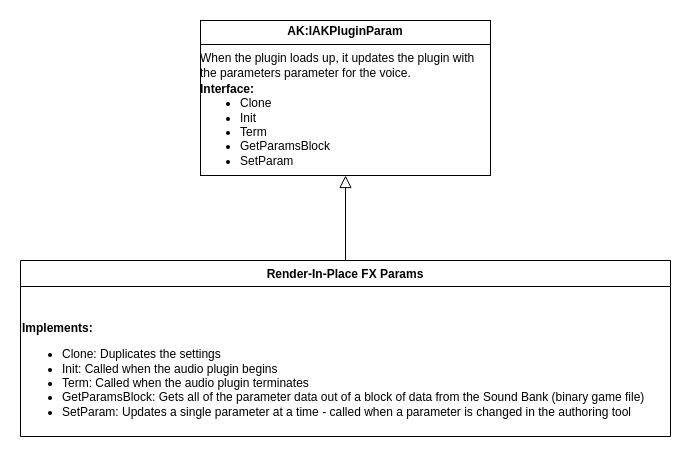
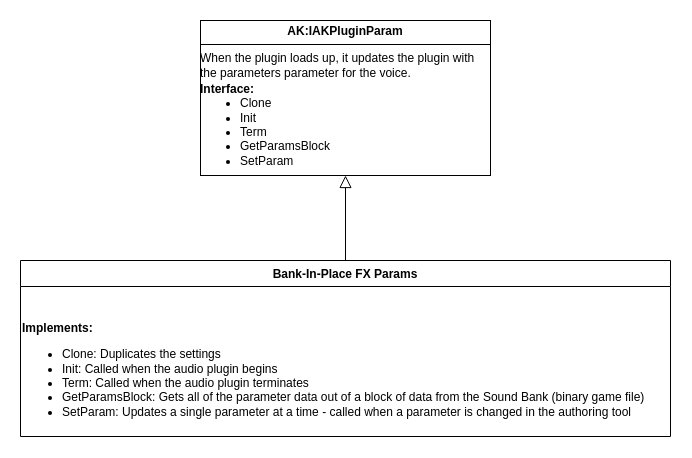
node "Render-In-Place FX Params": label "Render-In-Place FX Params" -> "Bank-In-Place FX Params"
